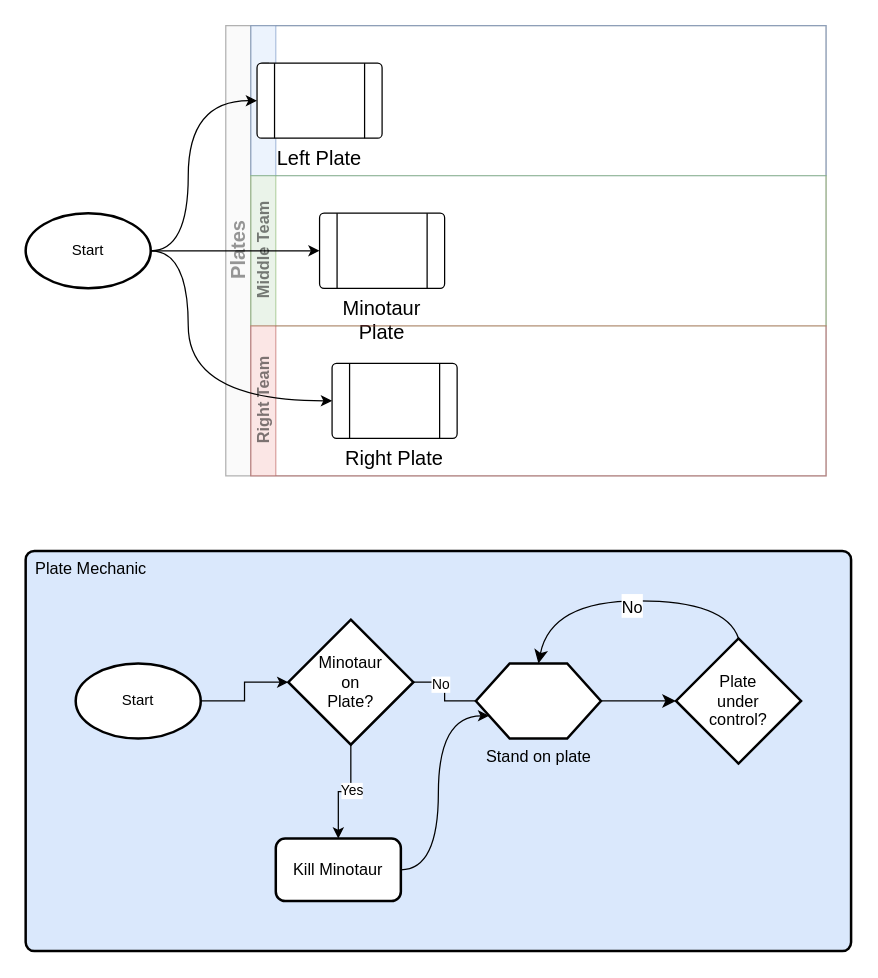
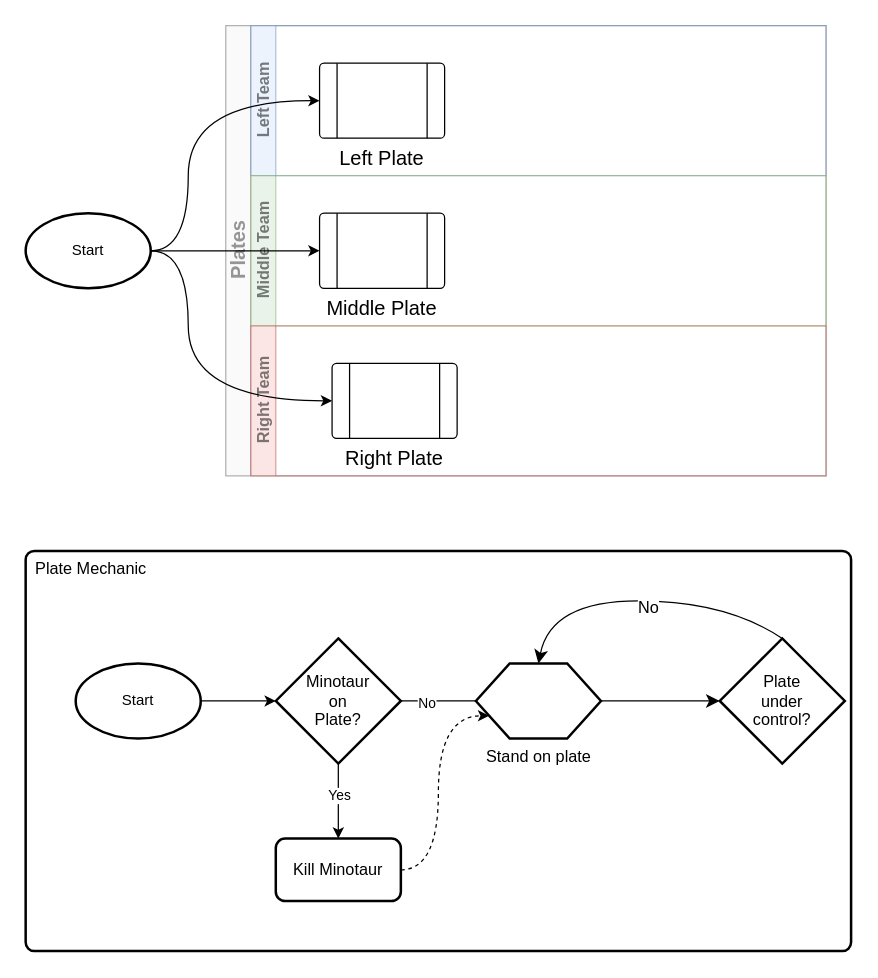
node "Left Plate": moved (319, 101) -> (382, 101)
node "Minotaur Plate": label "Minotaur Plate" -> "Middle Plate"
node "MinotauronPlate?": moved (351, 682) -> (338, 701)
node "Plateundercontrol?": moved (738, 701) -> (782, 701)
node "Plate Mechanic": fillcolor #dae8fc -> #ffffff
edge "Kill Minotaur" -> "Stand on plate": style solid -> dashed
